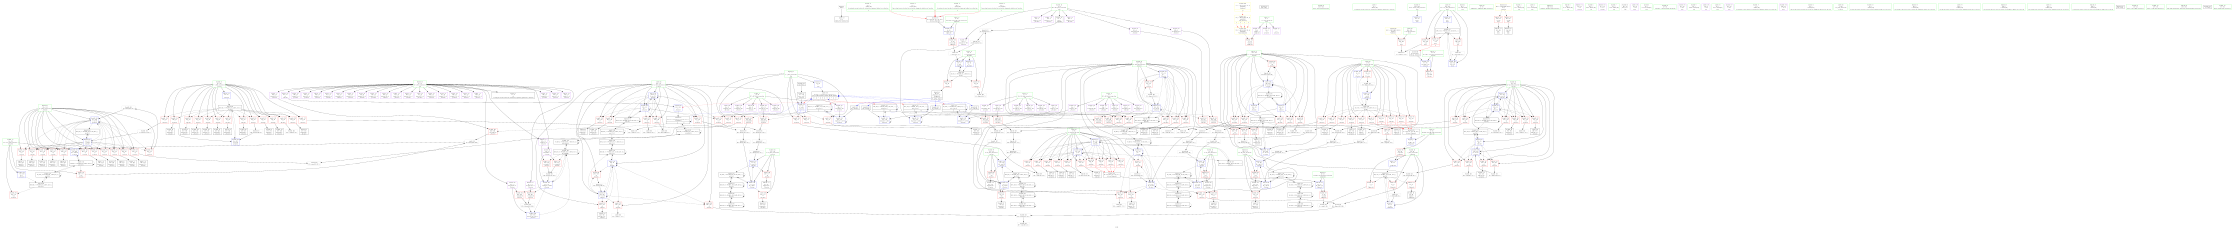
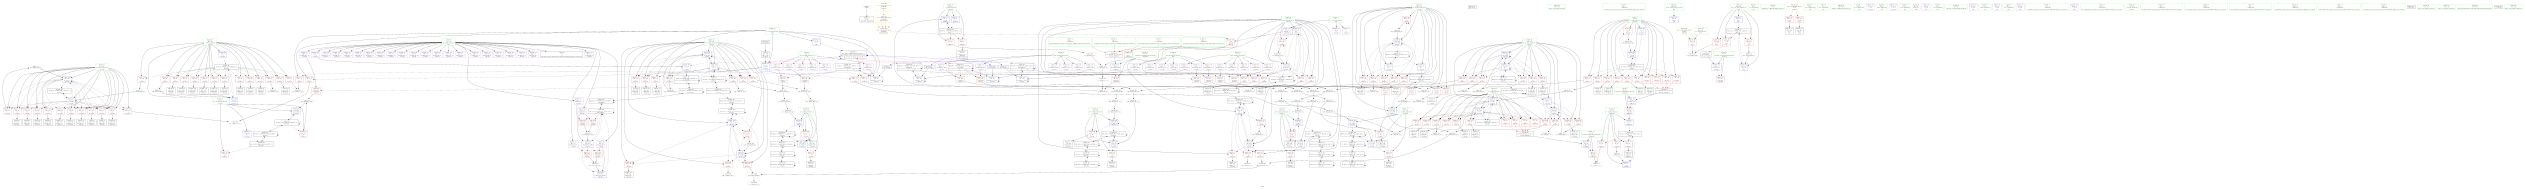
edge "NodeID: 25" -> "NodeID: 65": now "NodeID: 194" -> "NodeID: 65"
